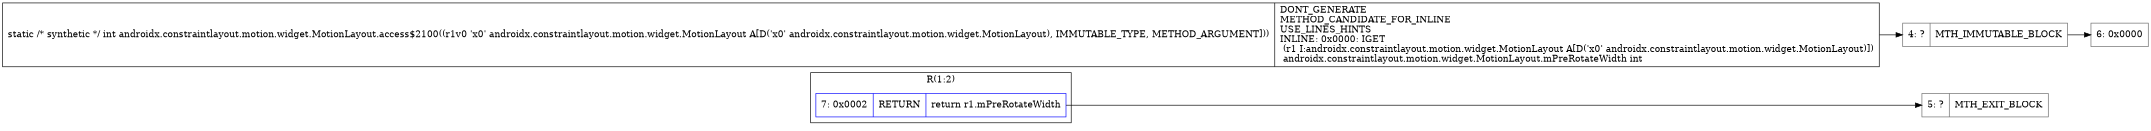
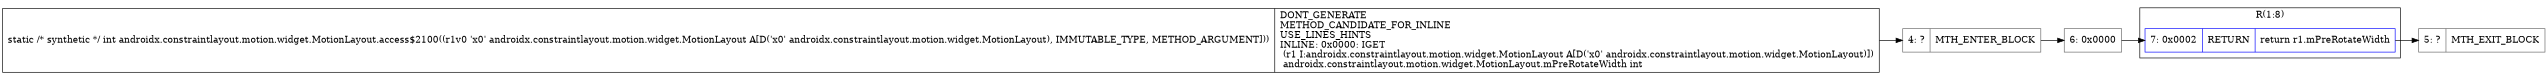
node "4: ?": text "MTH_IMMUTABLE_BLOCK" -> "MTH_ENTER_BLOCK"
edge "6: 0x0000" -> "7: 0x0002": added
cluster "R(1:2)": label "R(1:2)" -> "R(1:8)"
